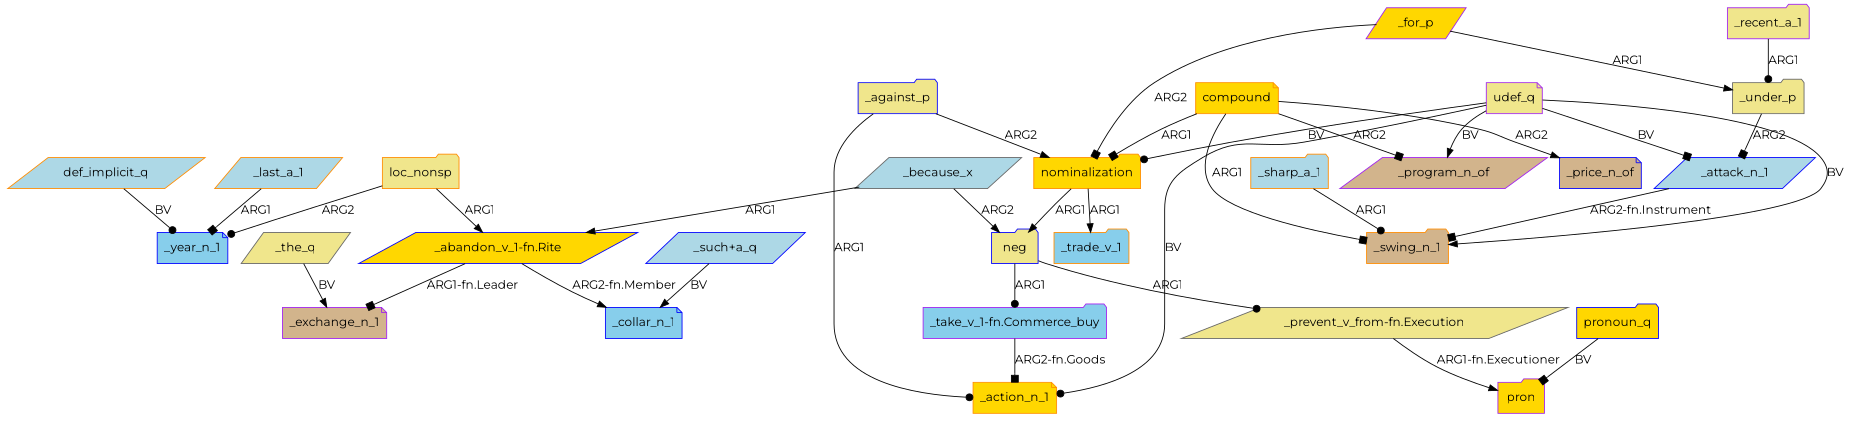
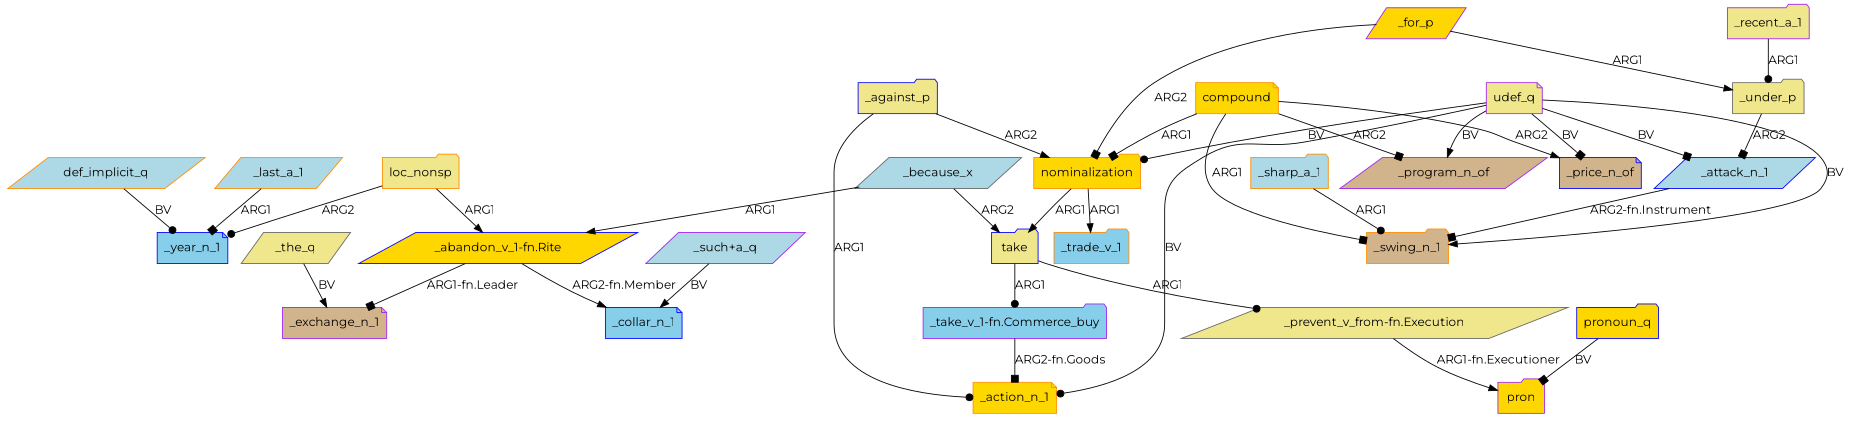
edge "udef_q" -> "_price_n_of": added, label "BV"
node "_such+a_q": color blue -> purple
node "neg": label "neg" -> "take"
